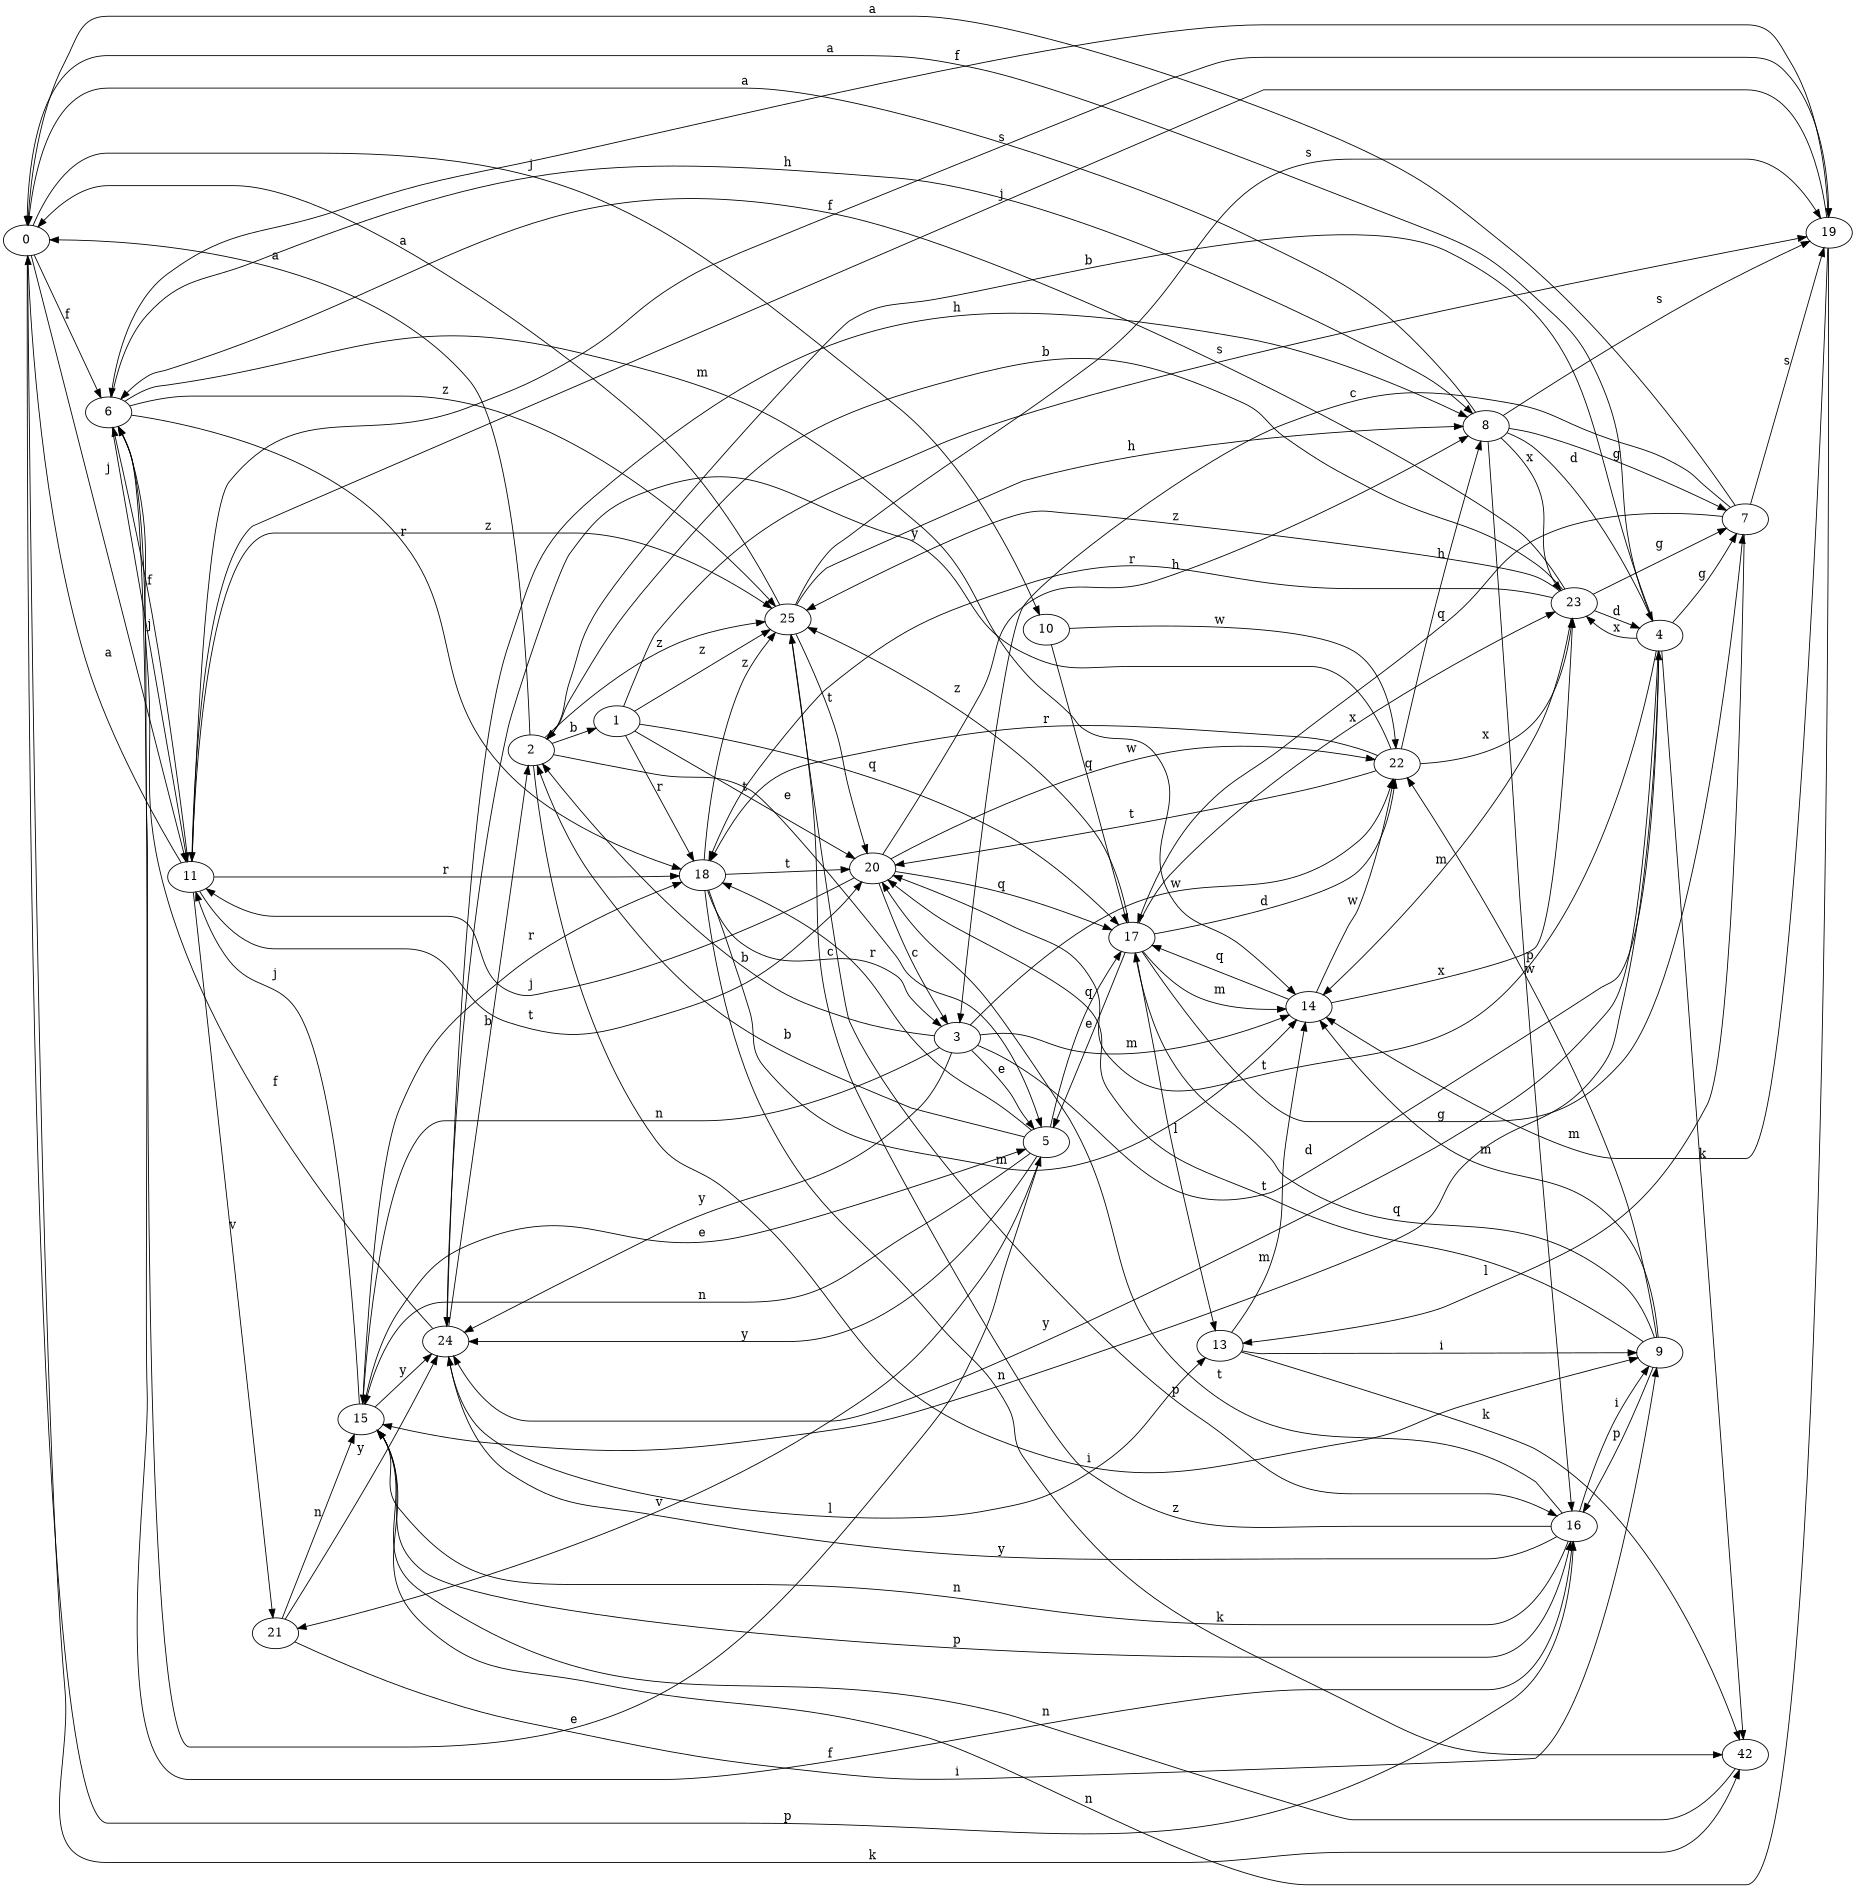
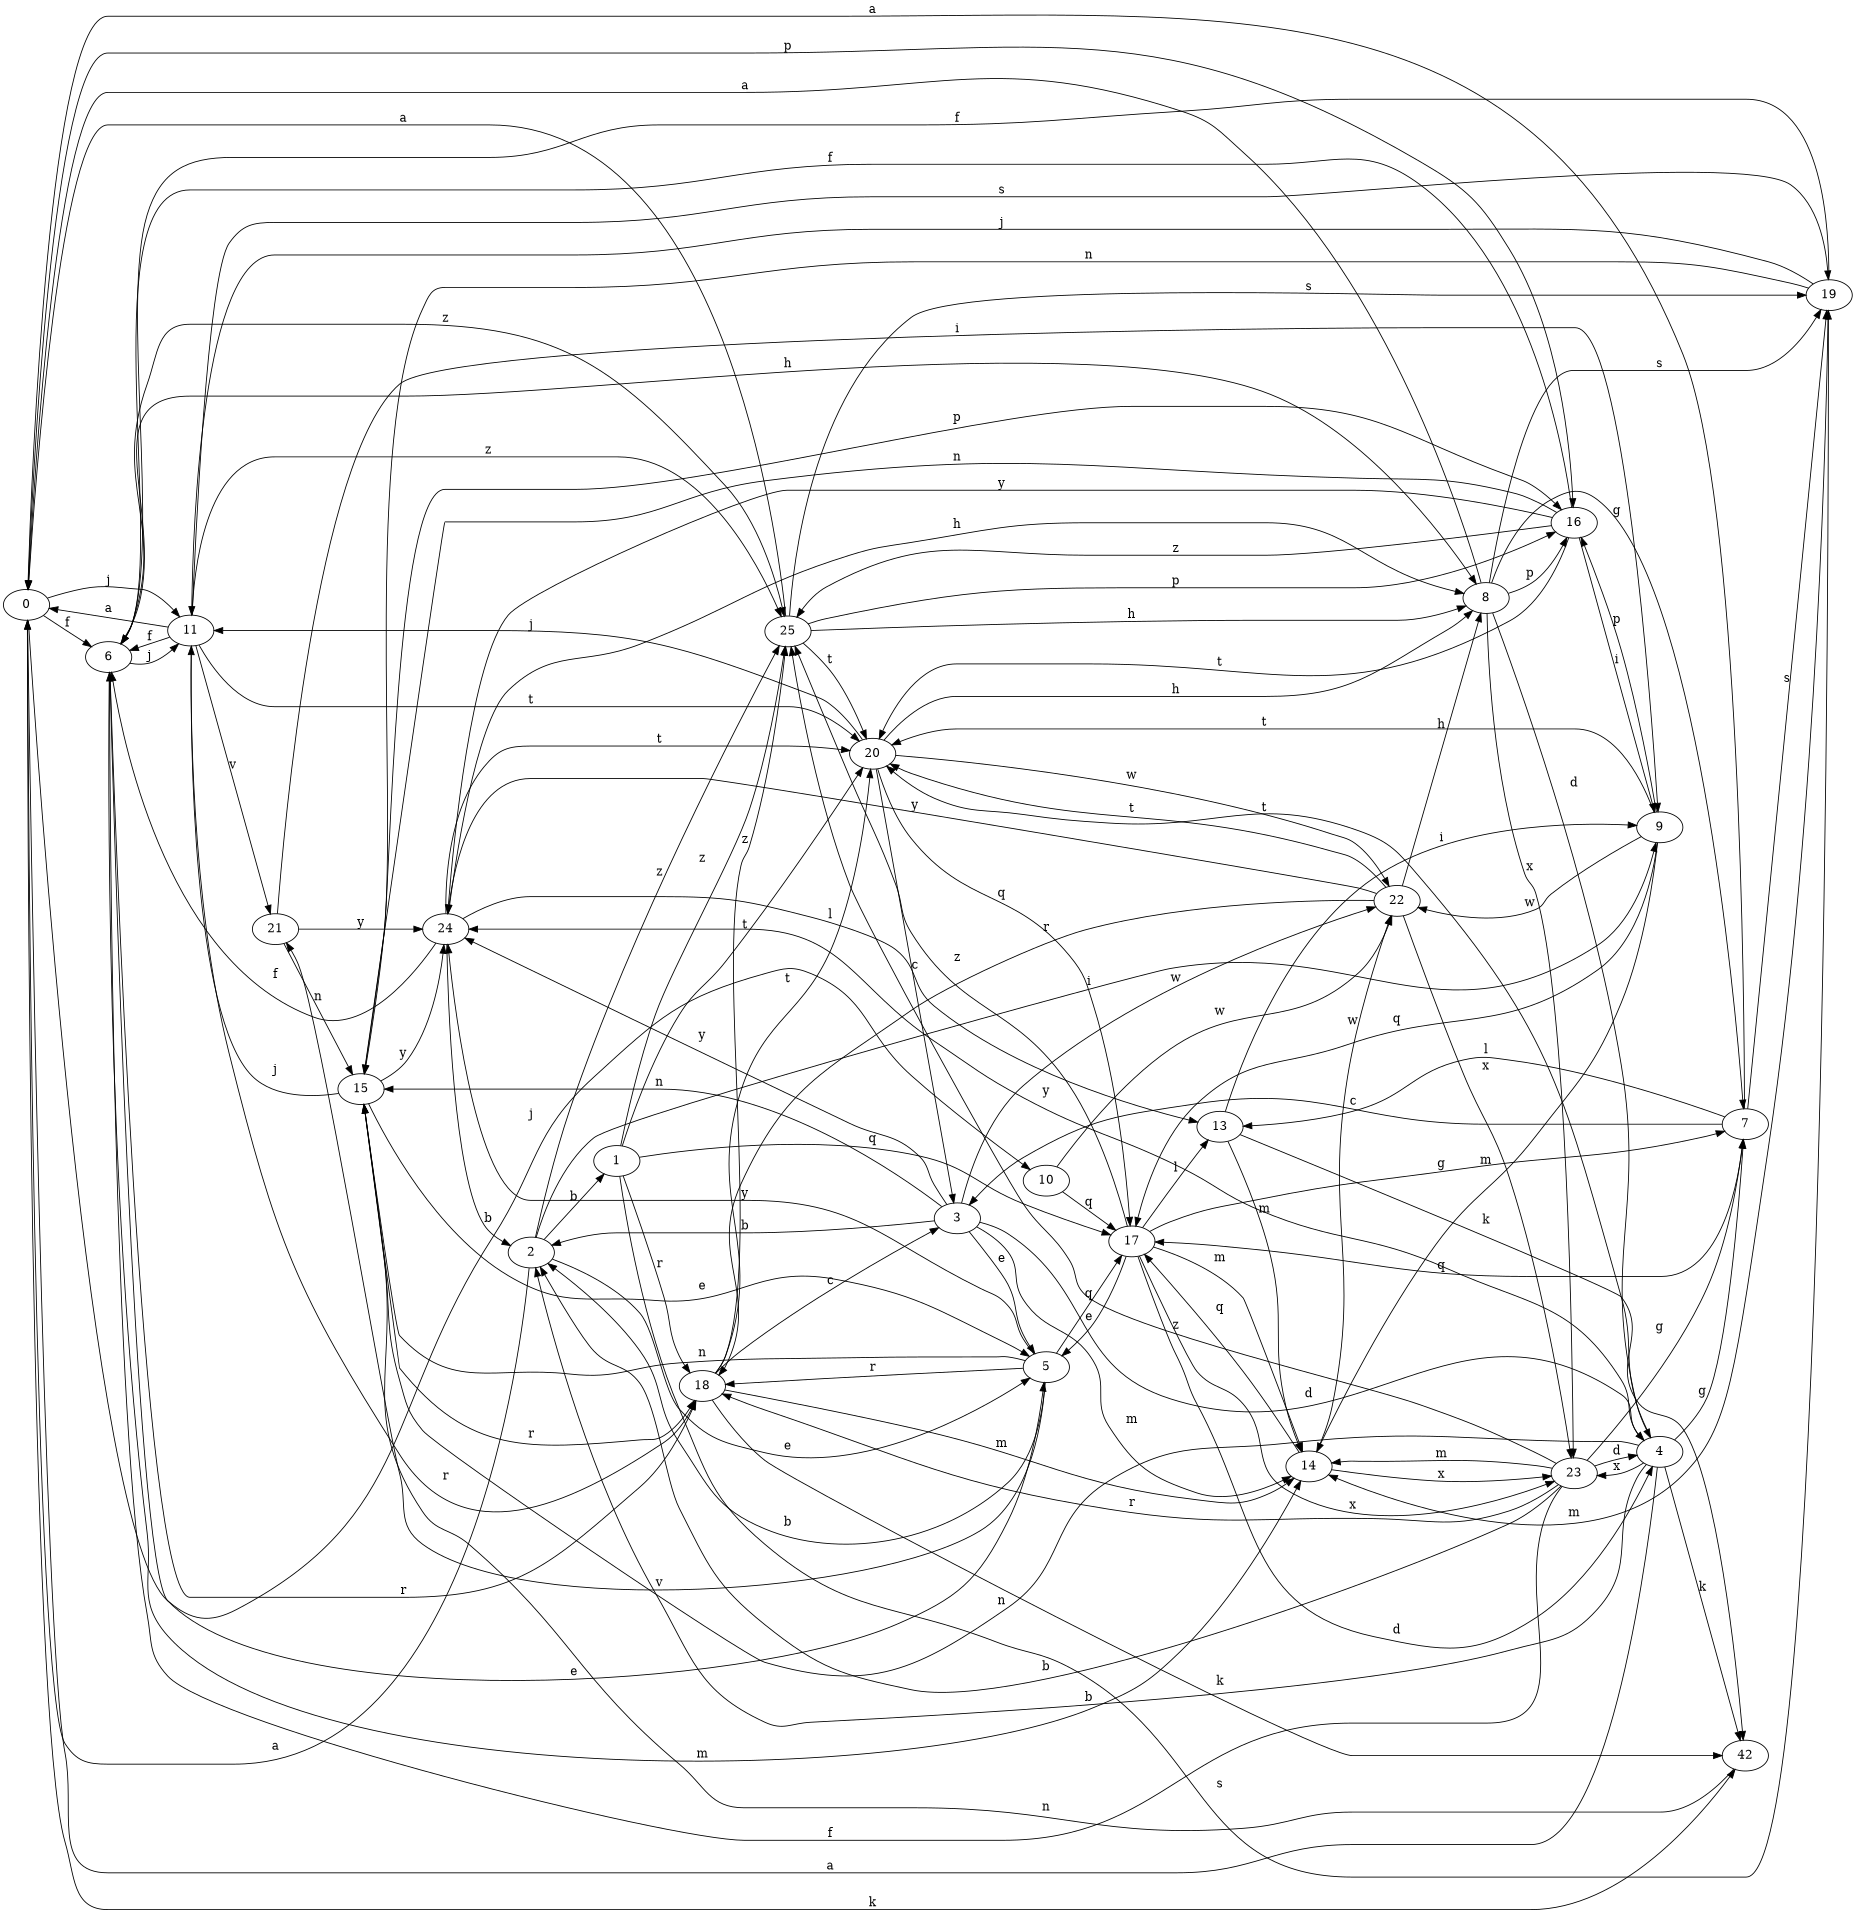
edge "24" -> "20": added, label "t"
edge "17" -> "22": now "17" -> "4"
